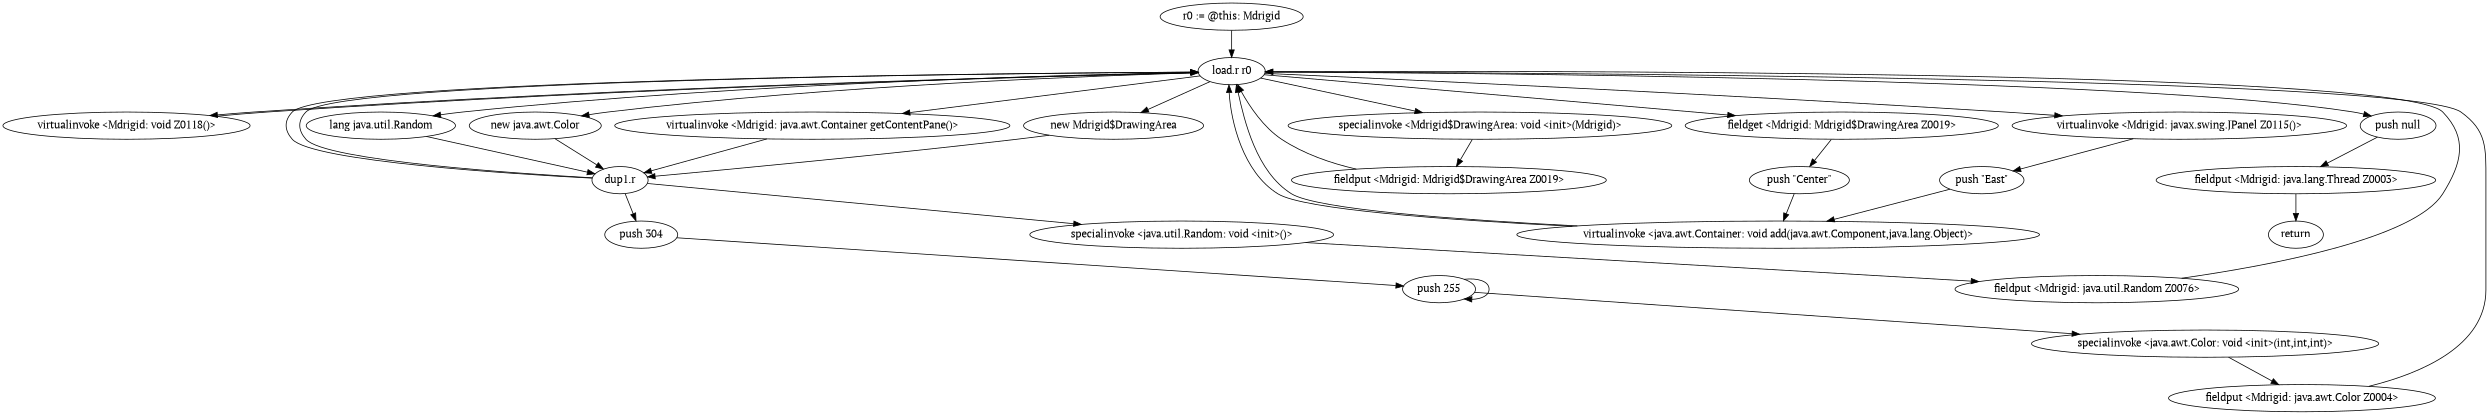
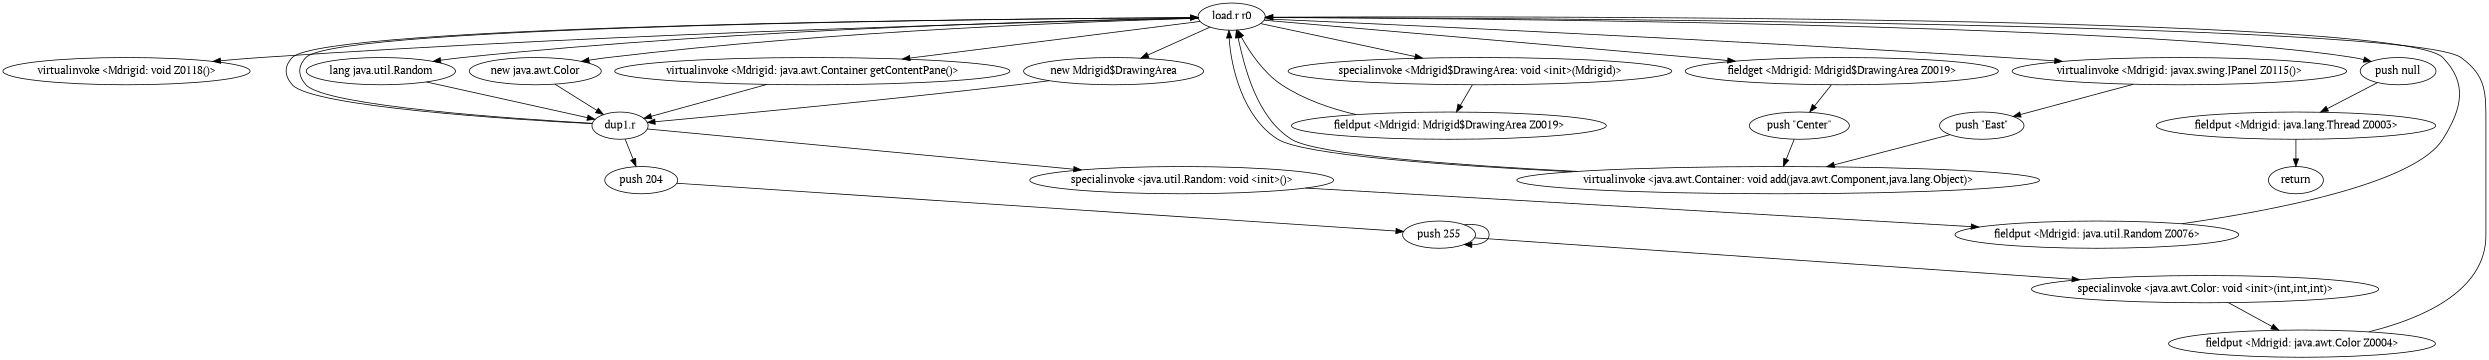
node "r0 := @this: Mdrigid": removed
edge "virtualinvoke <Mdrigid: void Z0118()>" -> "load.r r0": removed
node "push 304": label "push 304" -> "push 204"
